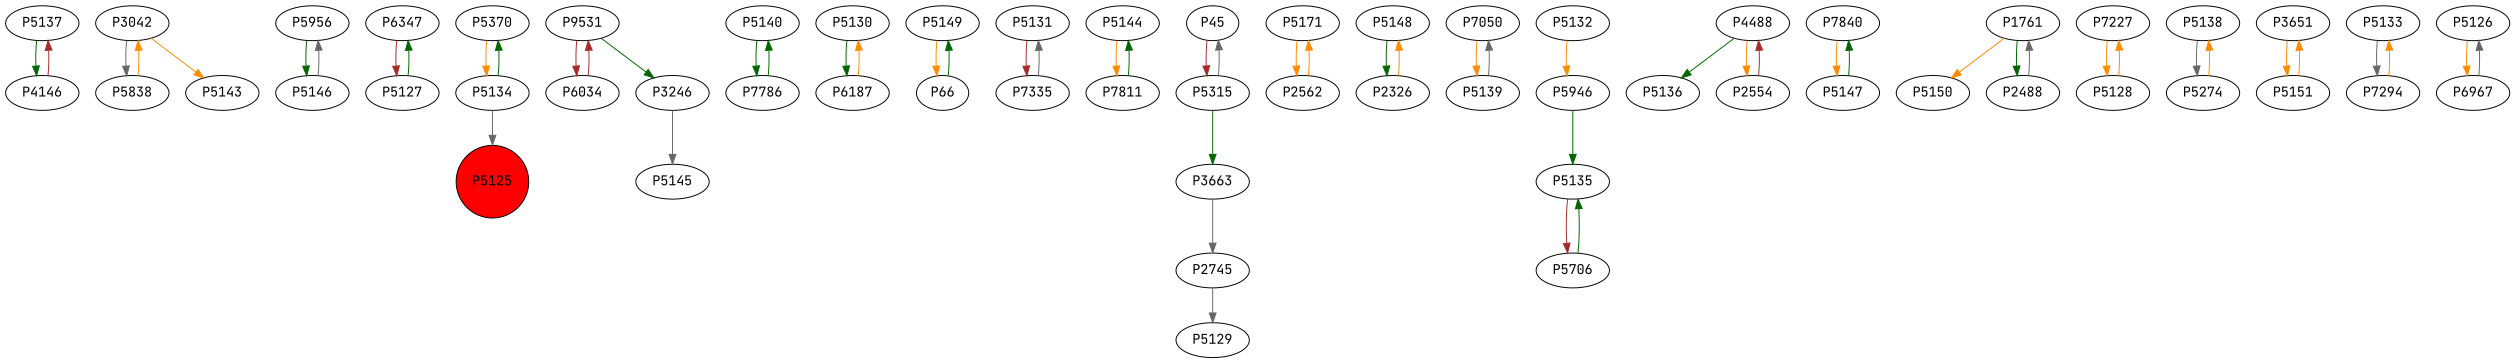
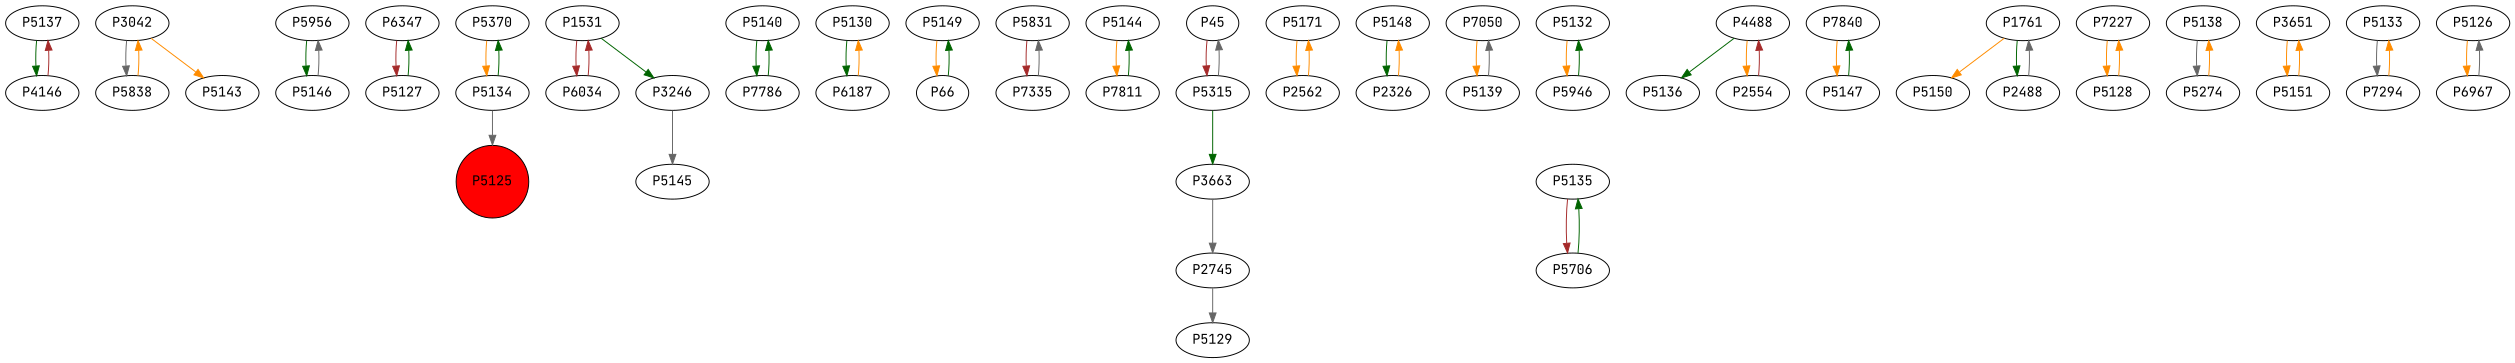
node "P9531": label "P9531" -> "P1531"
node "P5131": label "P5131" -> "P5831"
edge "P5946" -> "P5135": now "P5946" -> "P5132"
